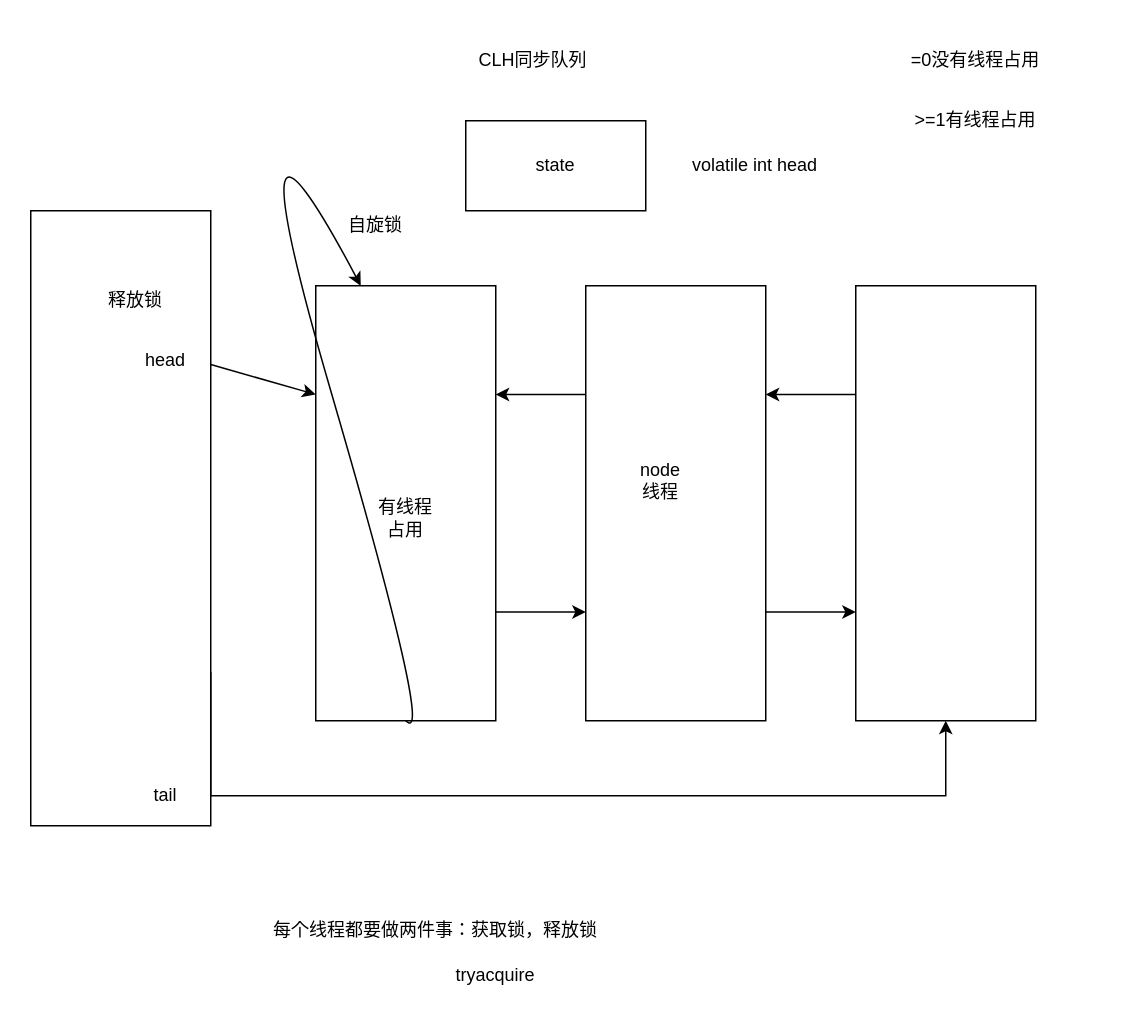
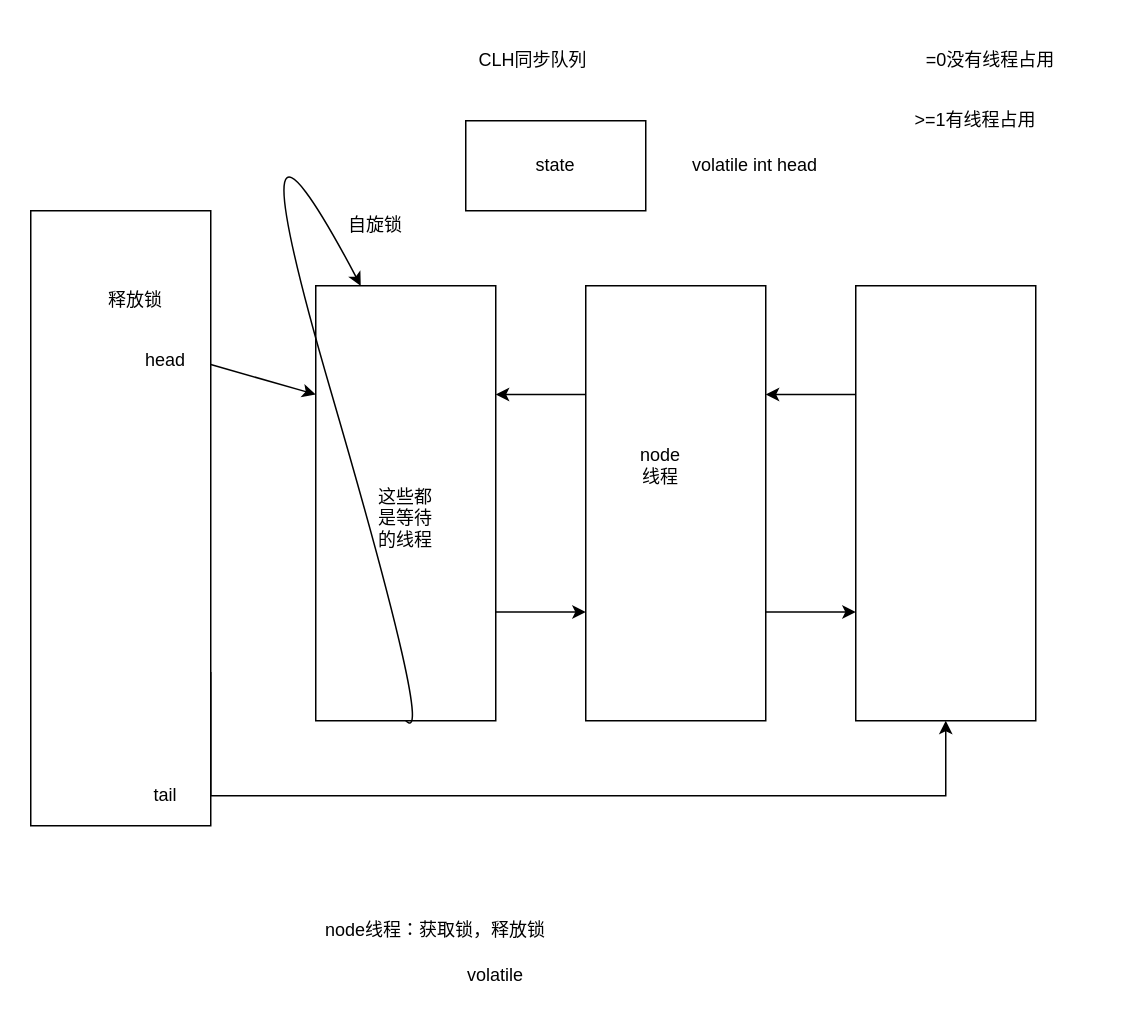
node "=0没有线程占用": moved (976, 61) -> (991, 61)
node "node线程": moved (661, 481) -> (661, 466)
node "有线程占用": label "有线程占用" -> "这些都是等待的线程"
node "每个线程都要做两件事：获取锁，释放锁": label "每个线程都要做两件事：获取锁，释放锁" -> "node线程：获取锁，释放锁"
node "tryacquire": label "tryacquire" -> "volatile"
